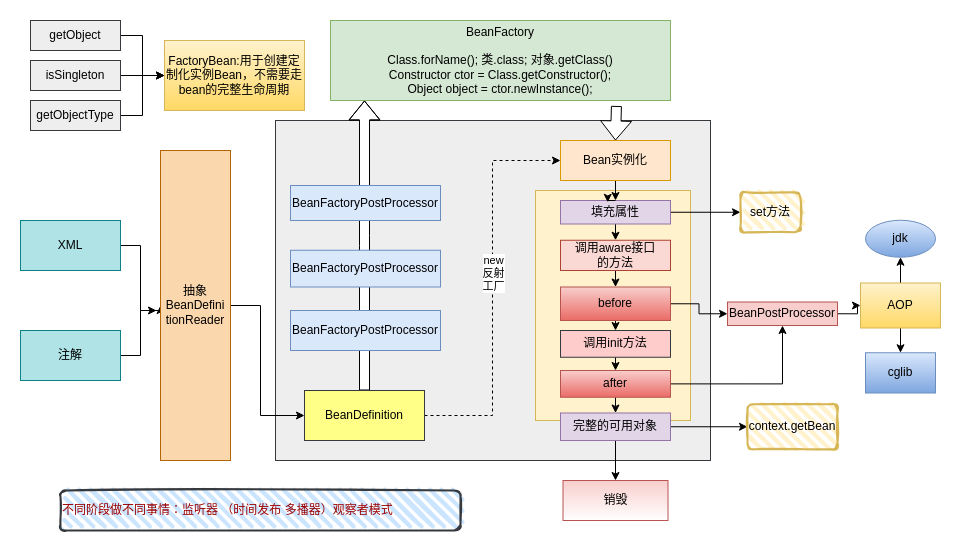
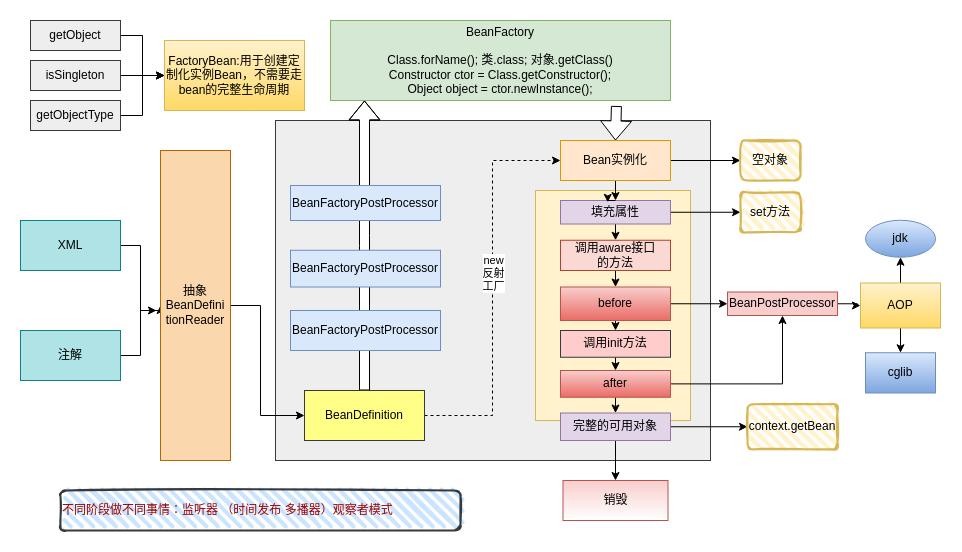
edge "Bean实例化" -> "空对象": added
node "空对象": added
node "BeanPostProcessor": moved (783, 314) -> (783, 304)
